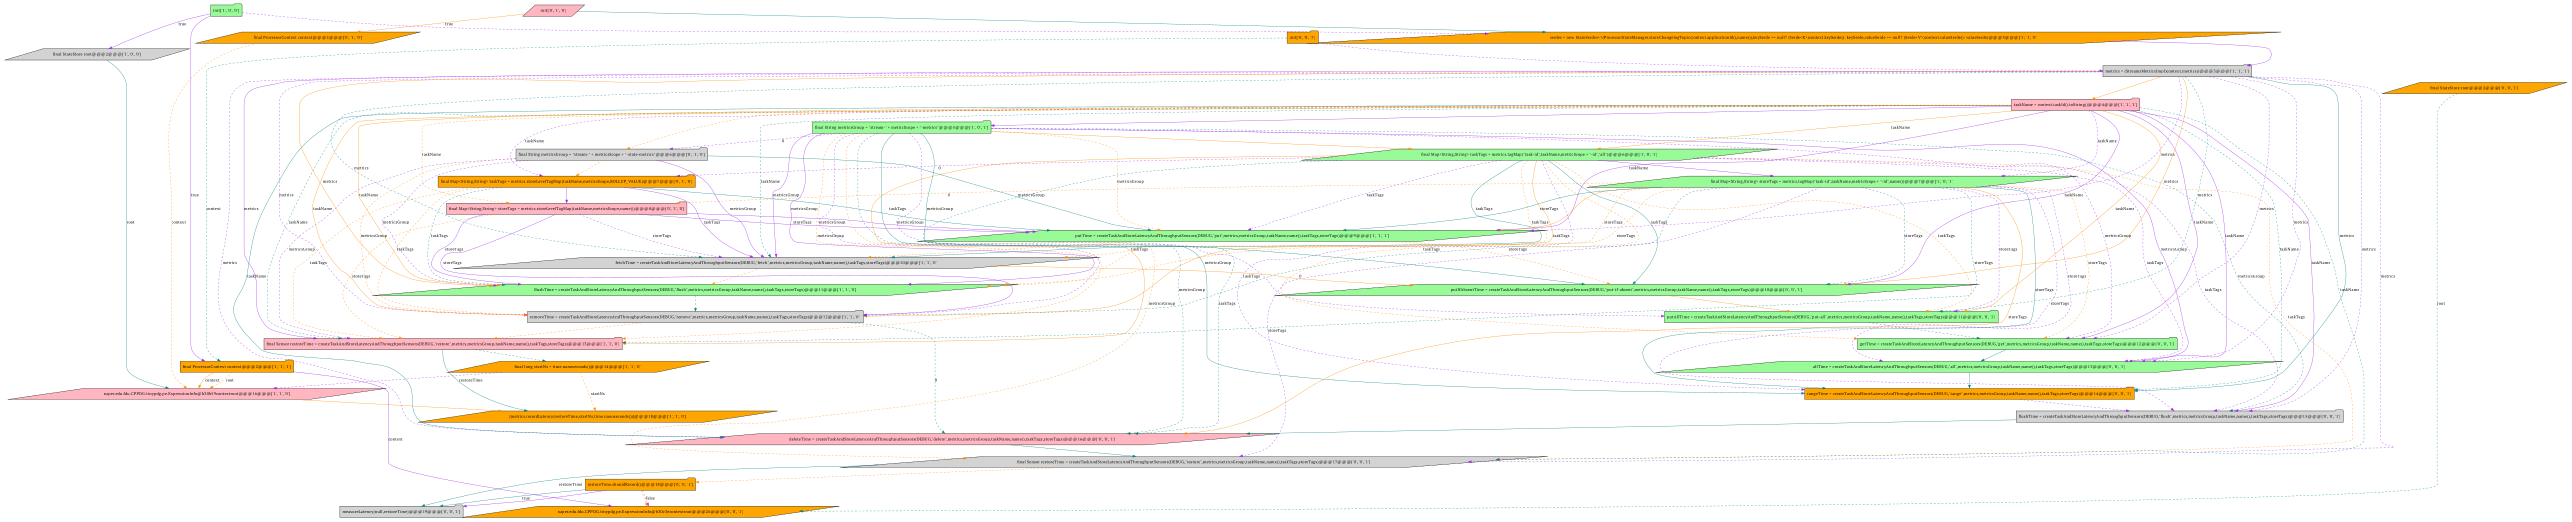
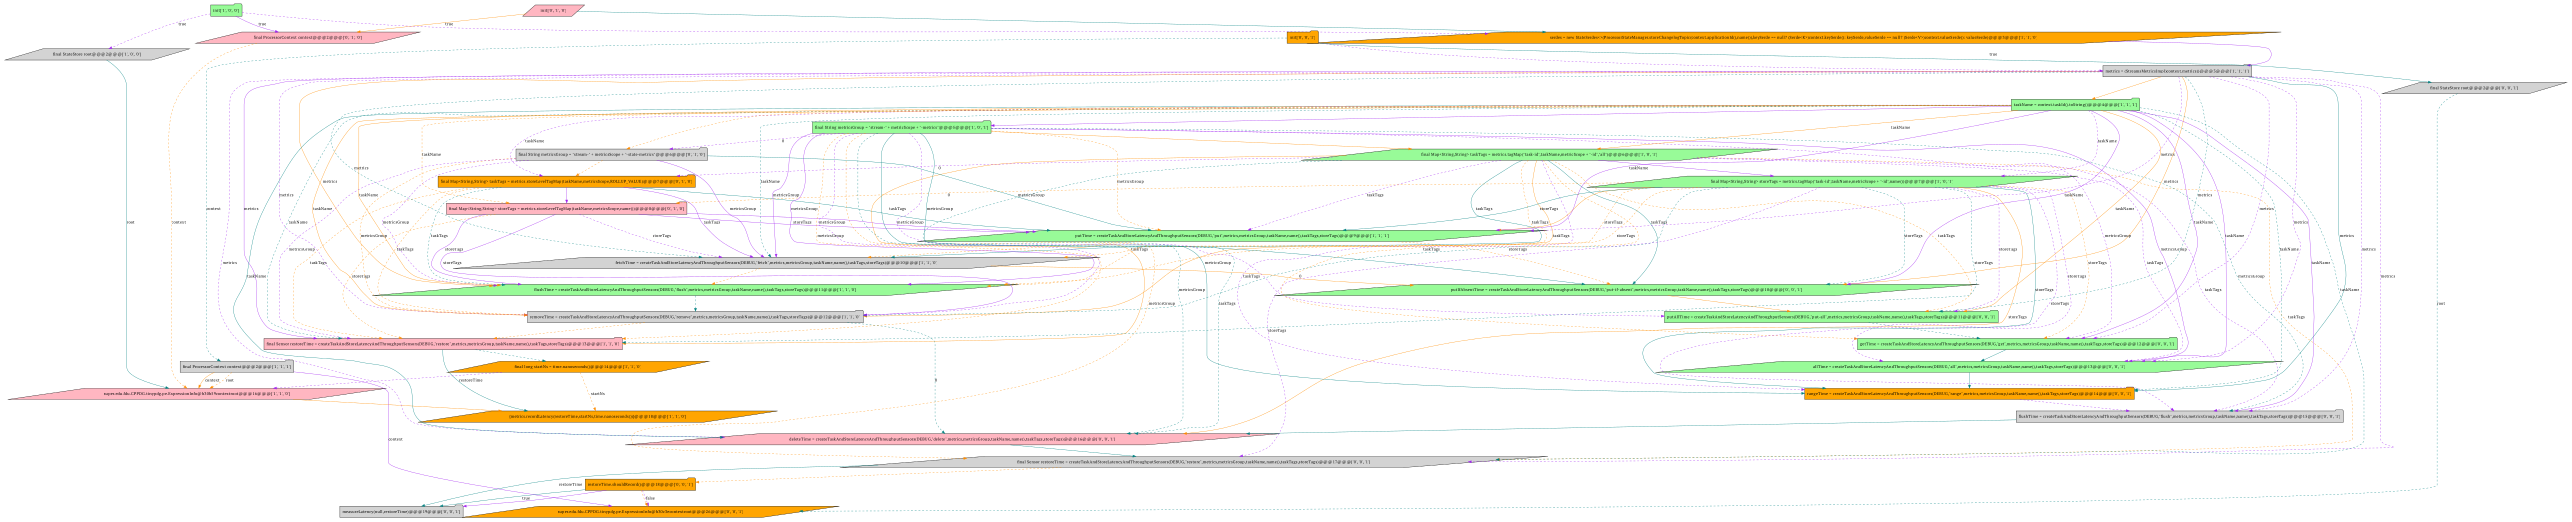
edge "init['1', '0', '0']" -> "final StateStore root@@@2@@@['1', '0', '0']": style solid -> dashed
node "final ProcessorContext context@@@2@@@['0', '1', '0']": fillcolor orange -> lightpink
edge "init['0', '0', '1']" -> "final StateStore root@@@2@@@['0', '0', '1']": added, label "true"
node "final StateStore root@@@2@@@['0', '0', '1']": fillcolor orange -> lightgrey
node "taskName = context.taskId().toString()@@@4@@@['1', '1', '1']": fillcolor lightpink -> palegreen
edge "init['1', '0', '0']" -> "final ProcessorContext context@@@2@@@['1', '1', '1']": now "init['1', '0', '0']" -> "final ProcessorContext context@@@2@@@['0', '1', '0']"
node "final ProcessorContext context@@@2@@@['1', '1', '1']": fillcolor orange -> lightgrey
